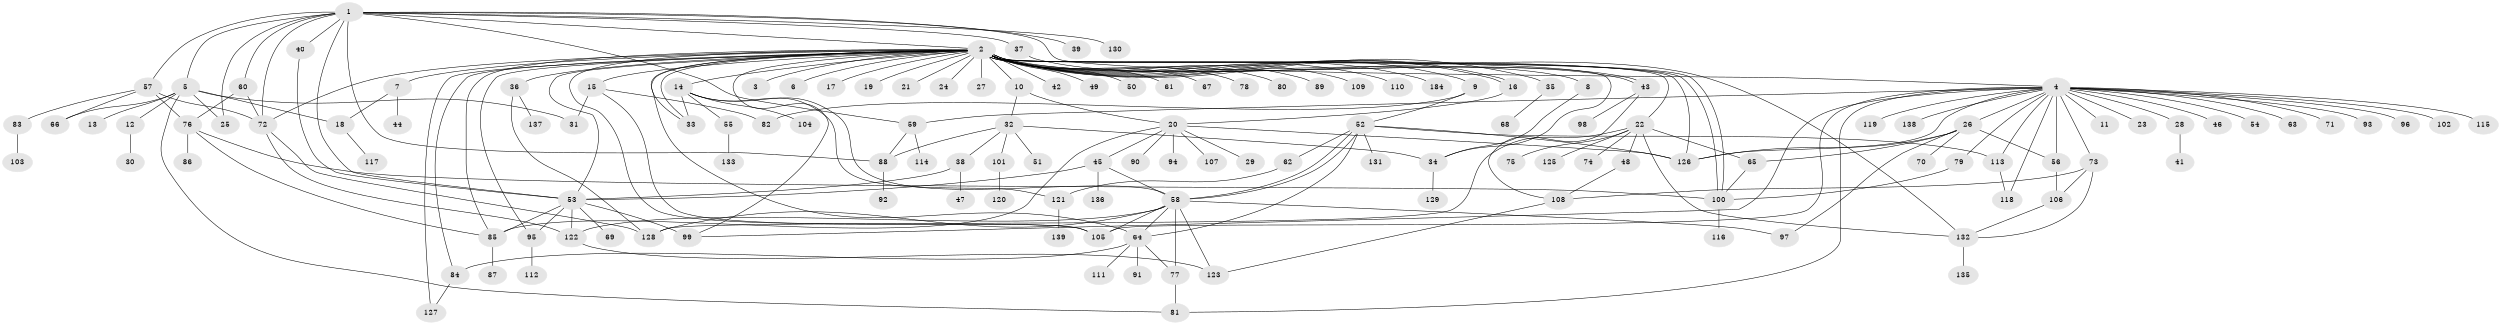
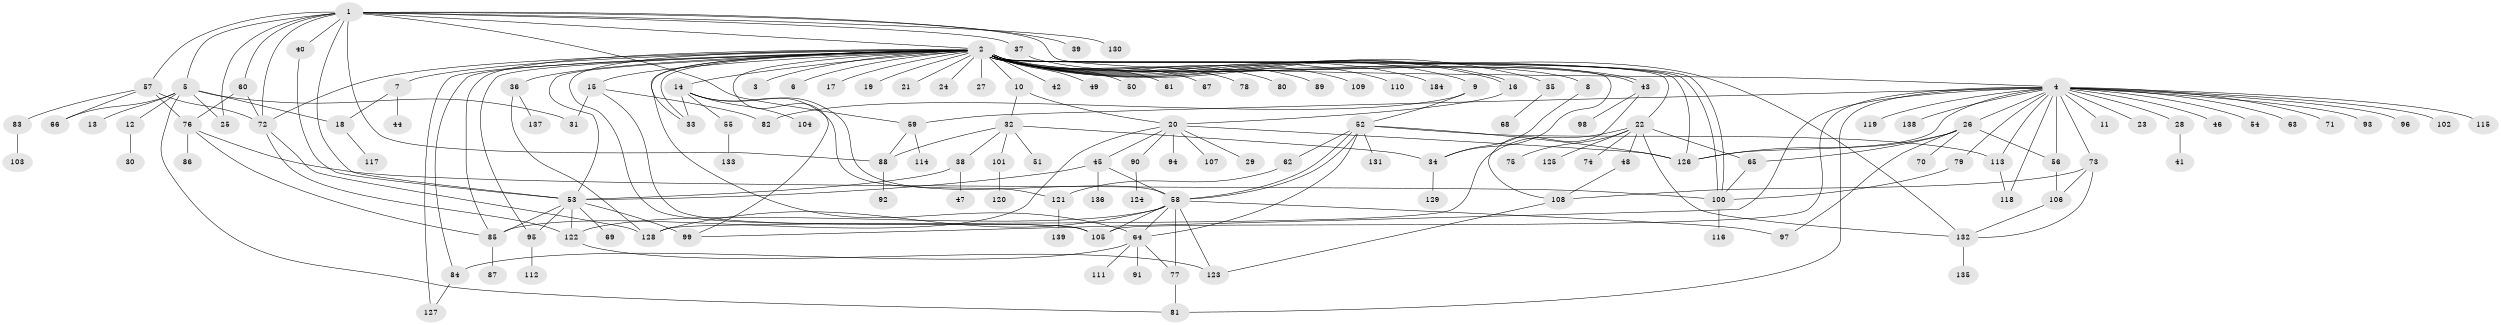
node "124": added
